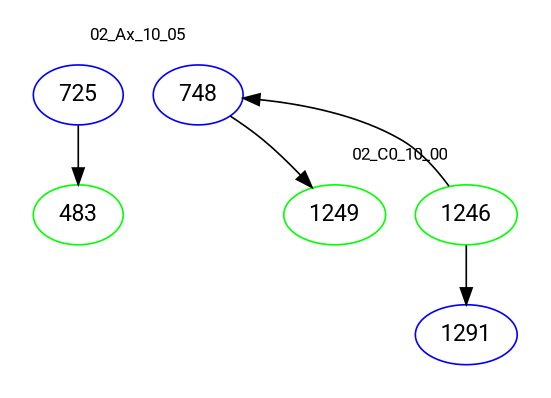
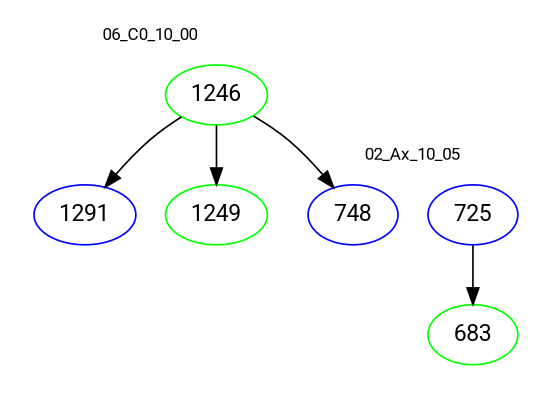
edge "748" -> "1249": now "1246" -> "1249"
cluster "02_C0_10_00": label "02_C0_10_00" -> "06_C0_10_00"
node "483": label "483" -> "683"
